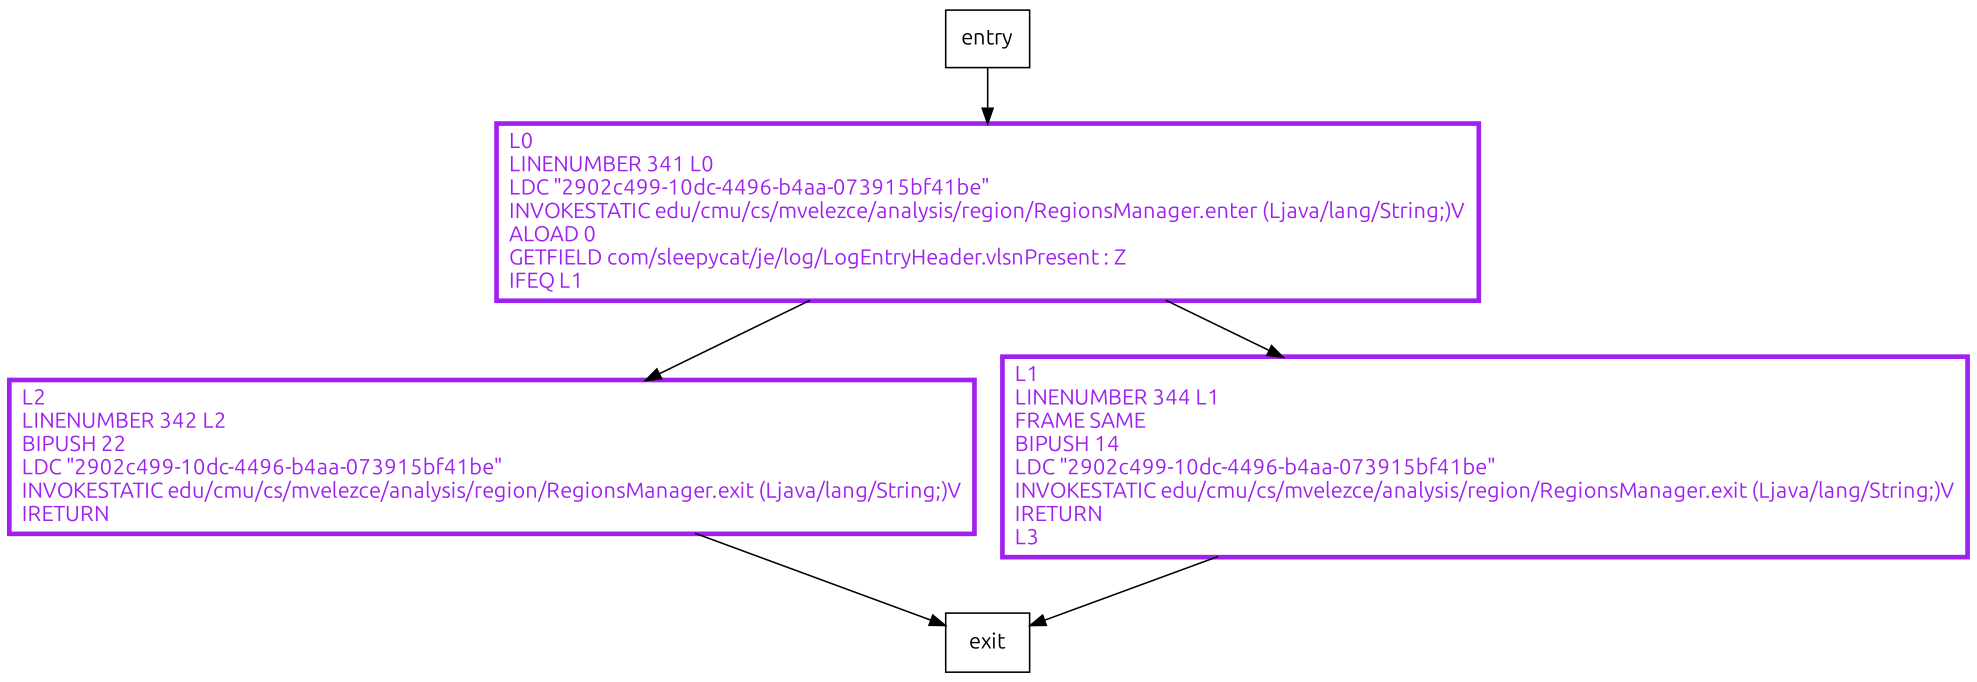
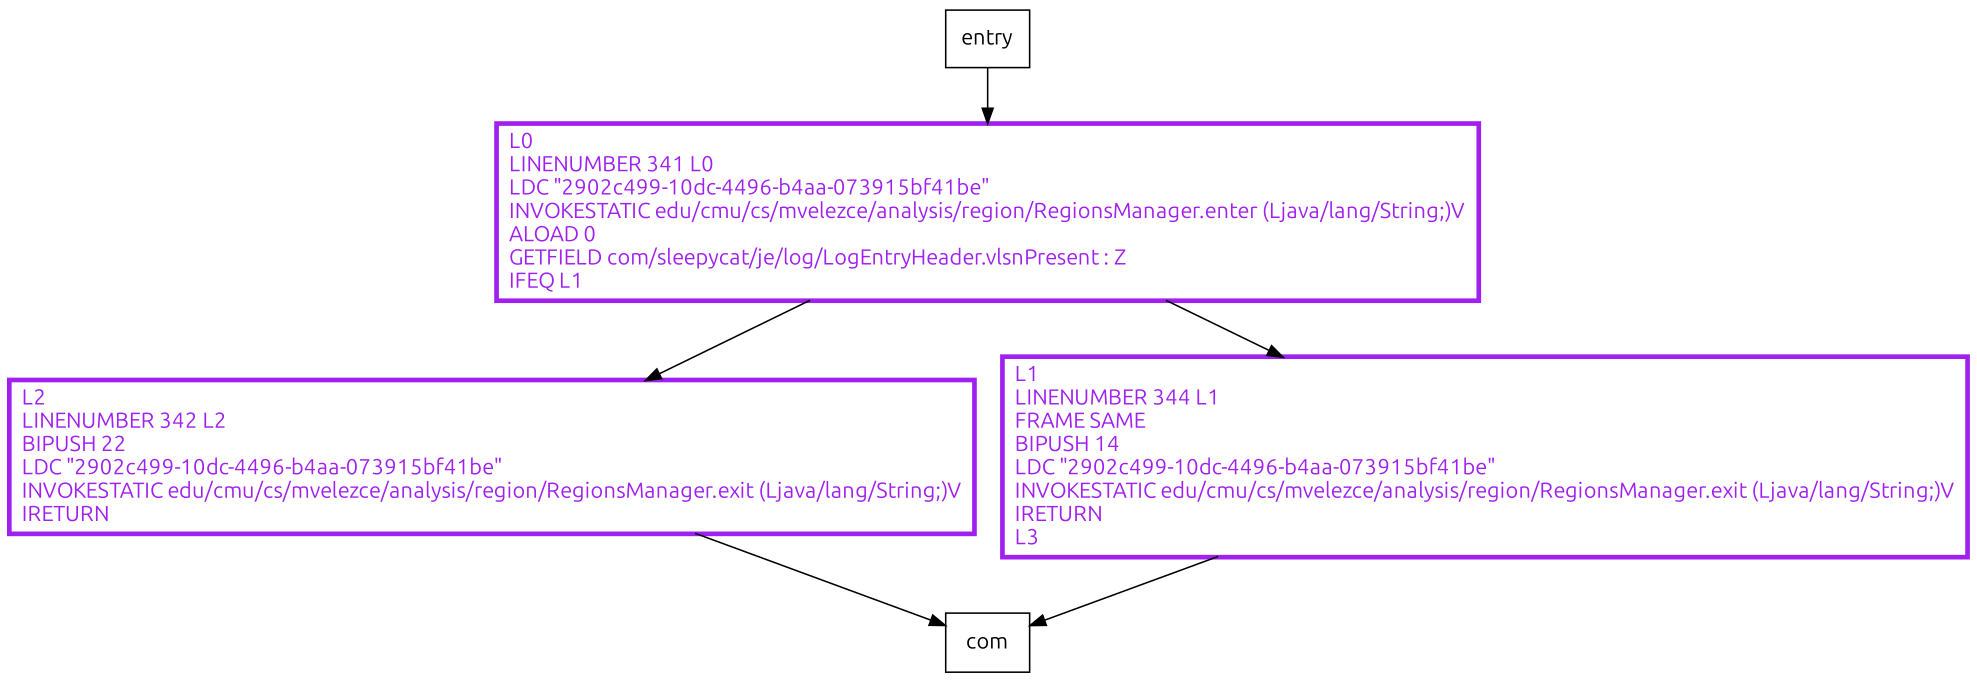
node "exit": label "exit" -> "com"
